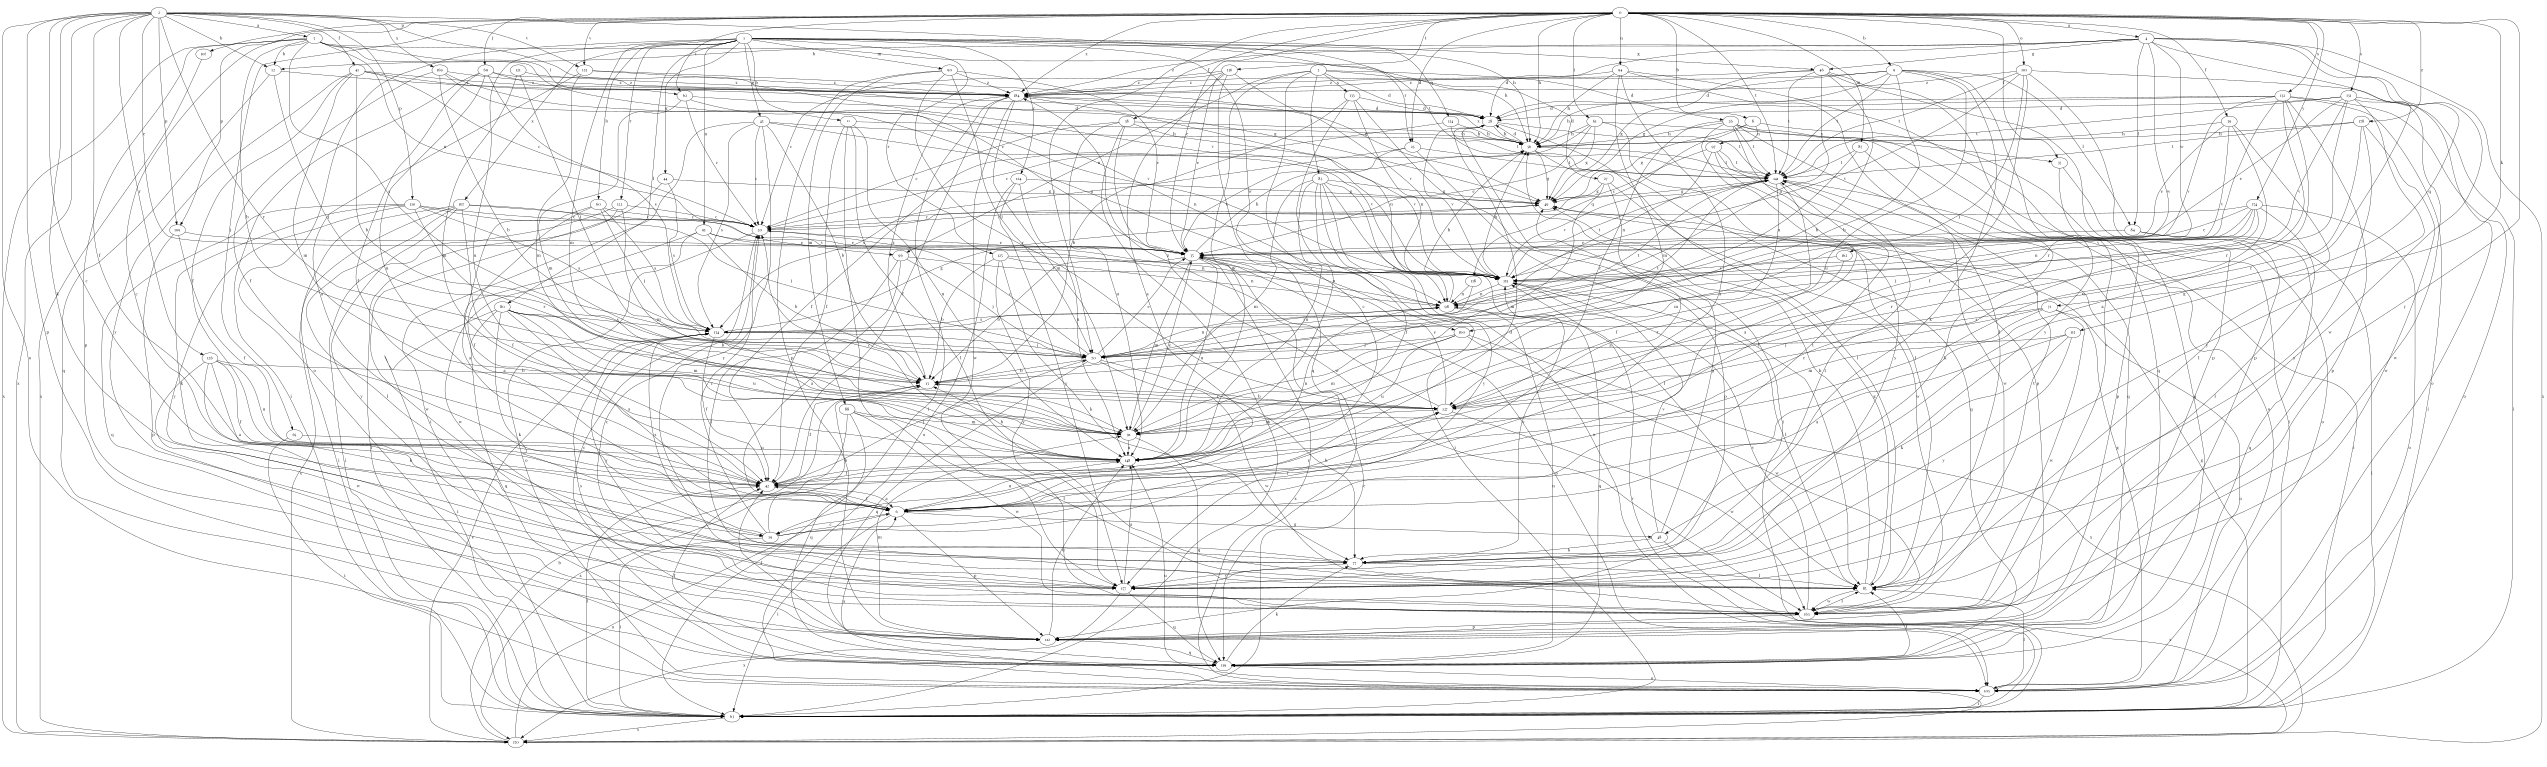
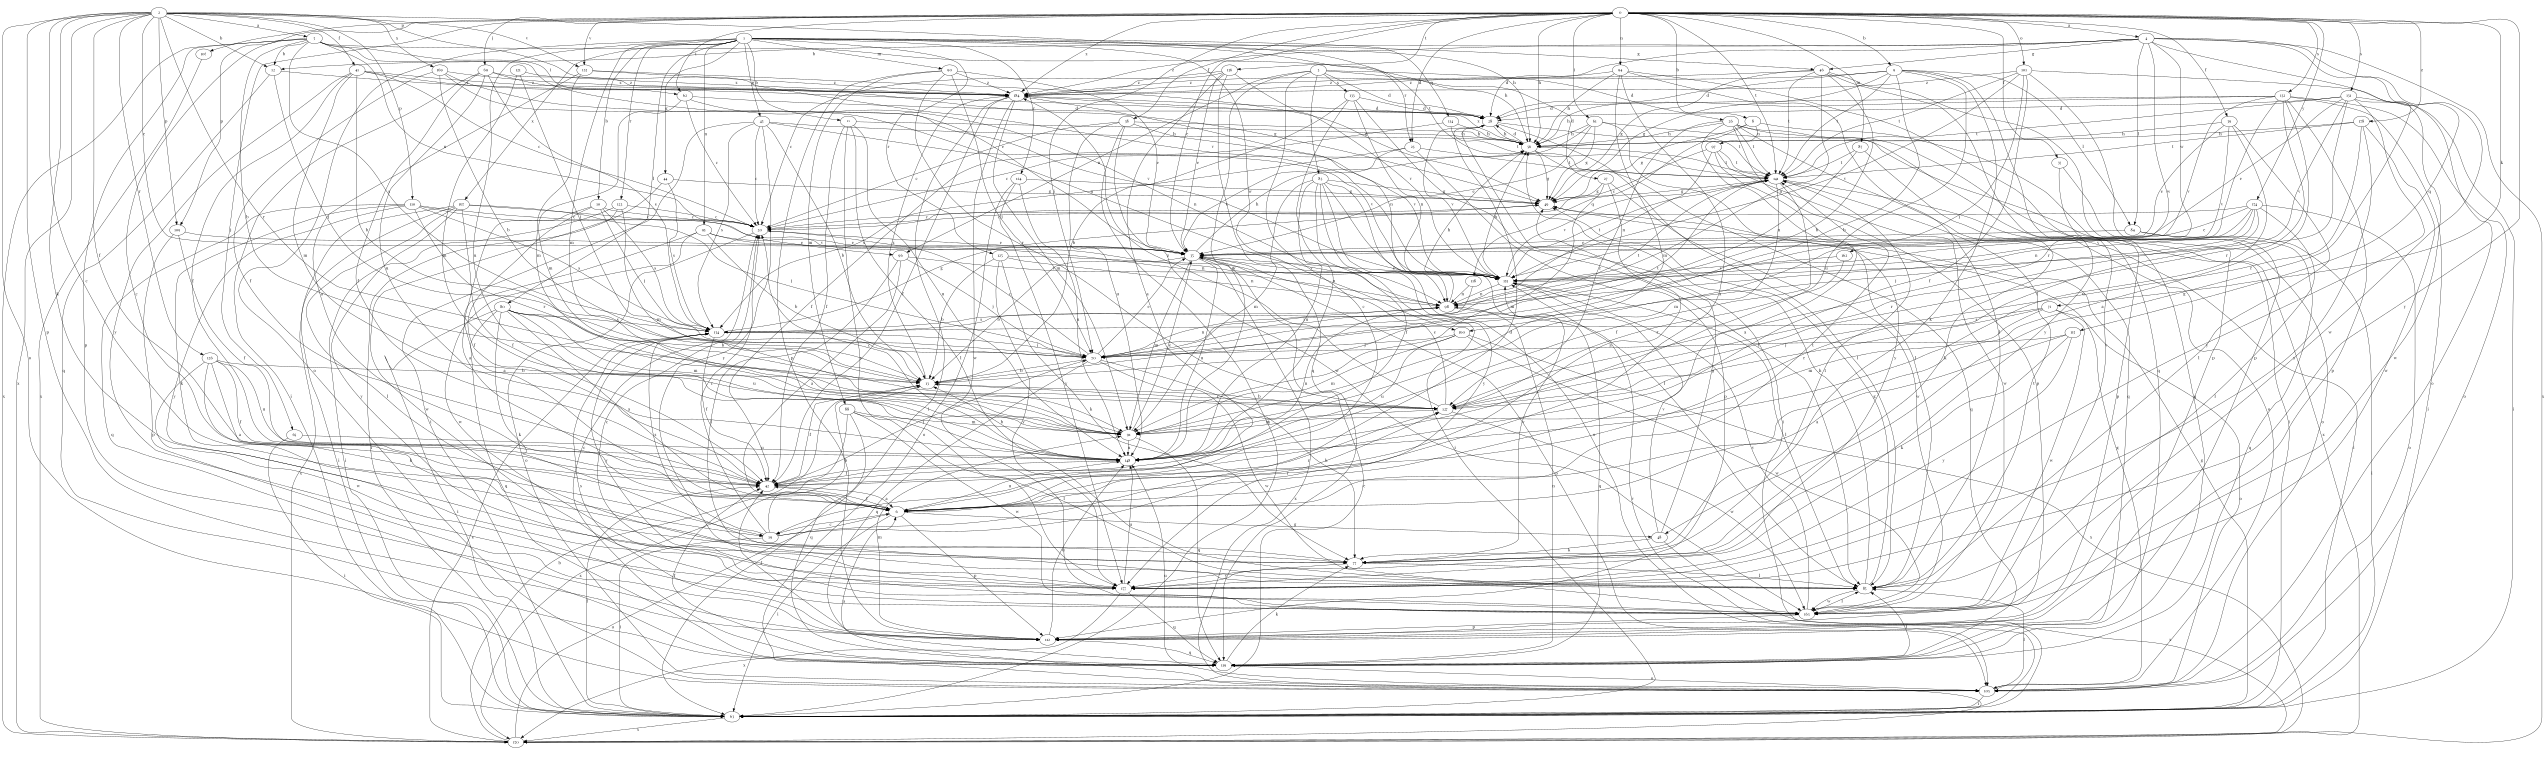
edge "61" -> "37": now "61" -> "170"
node "60": label "60" -> "10"
